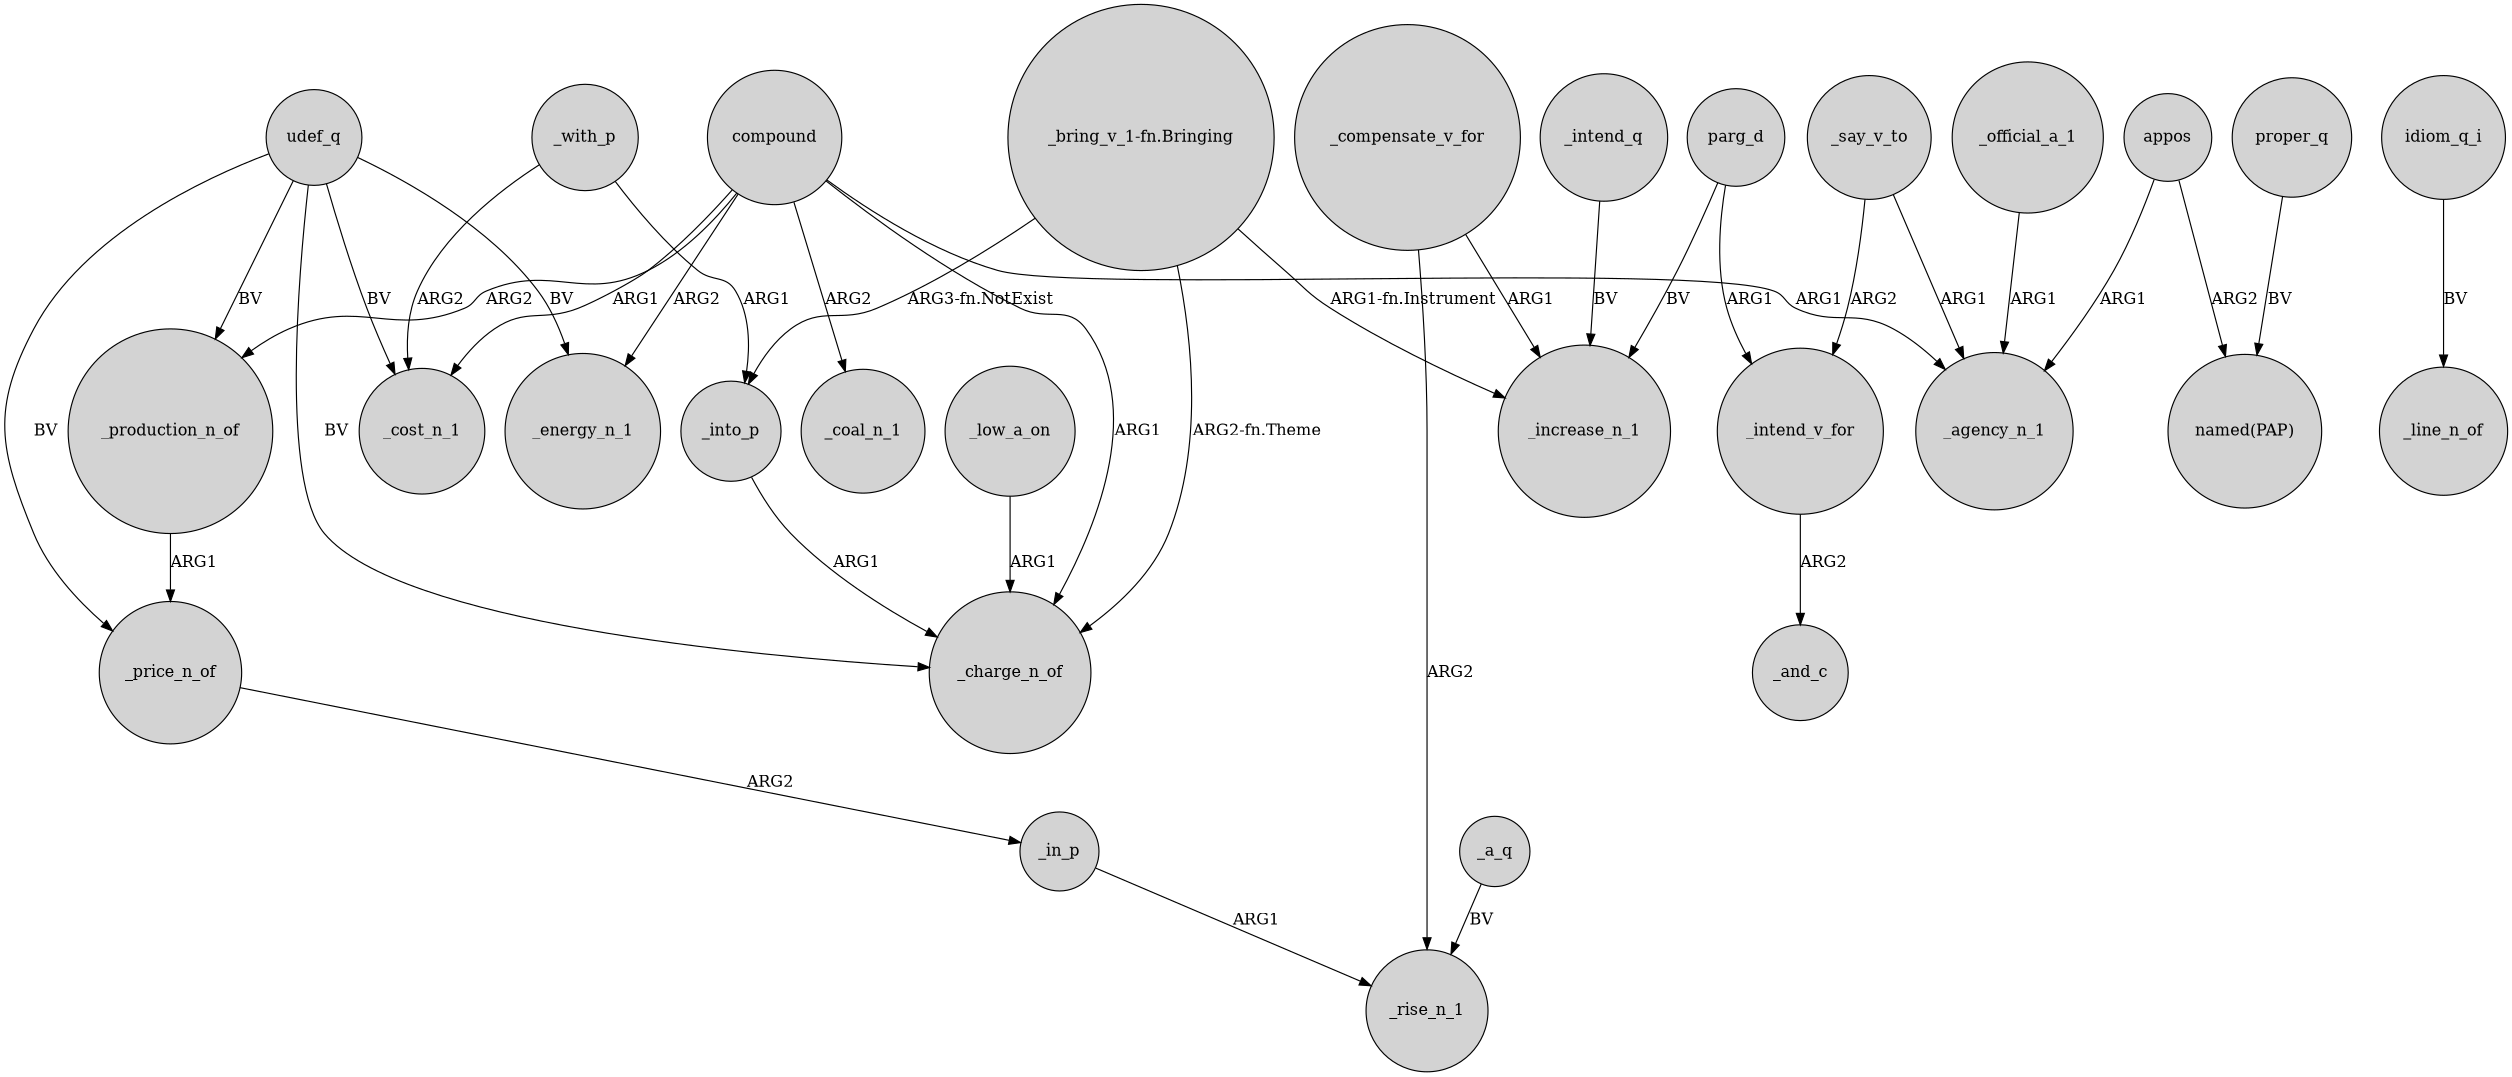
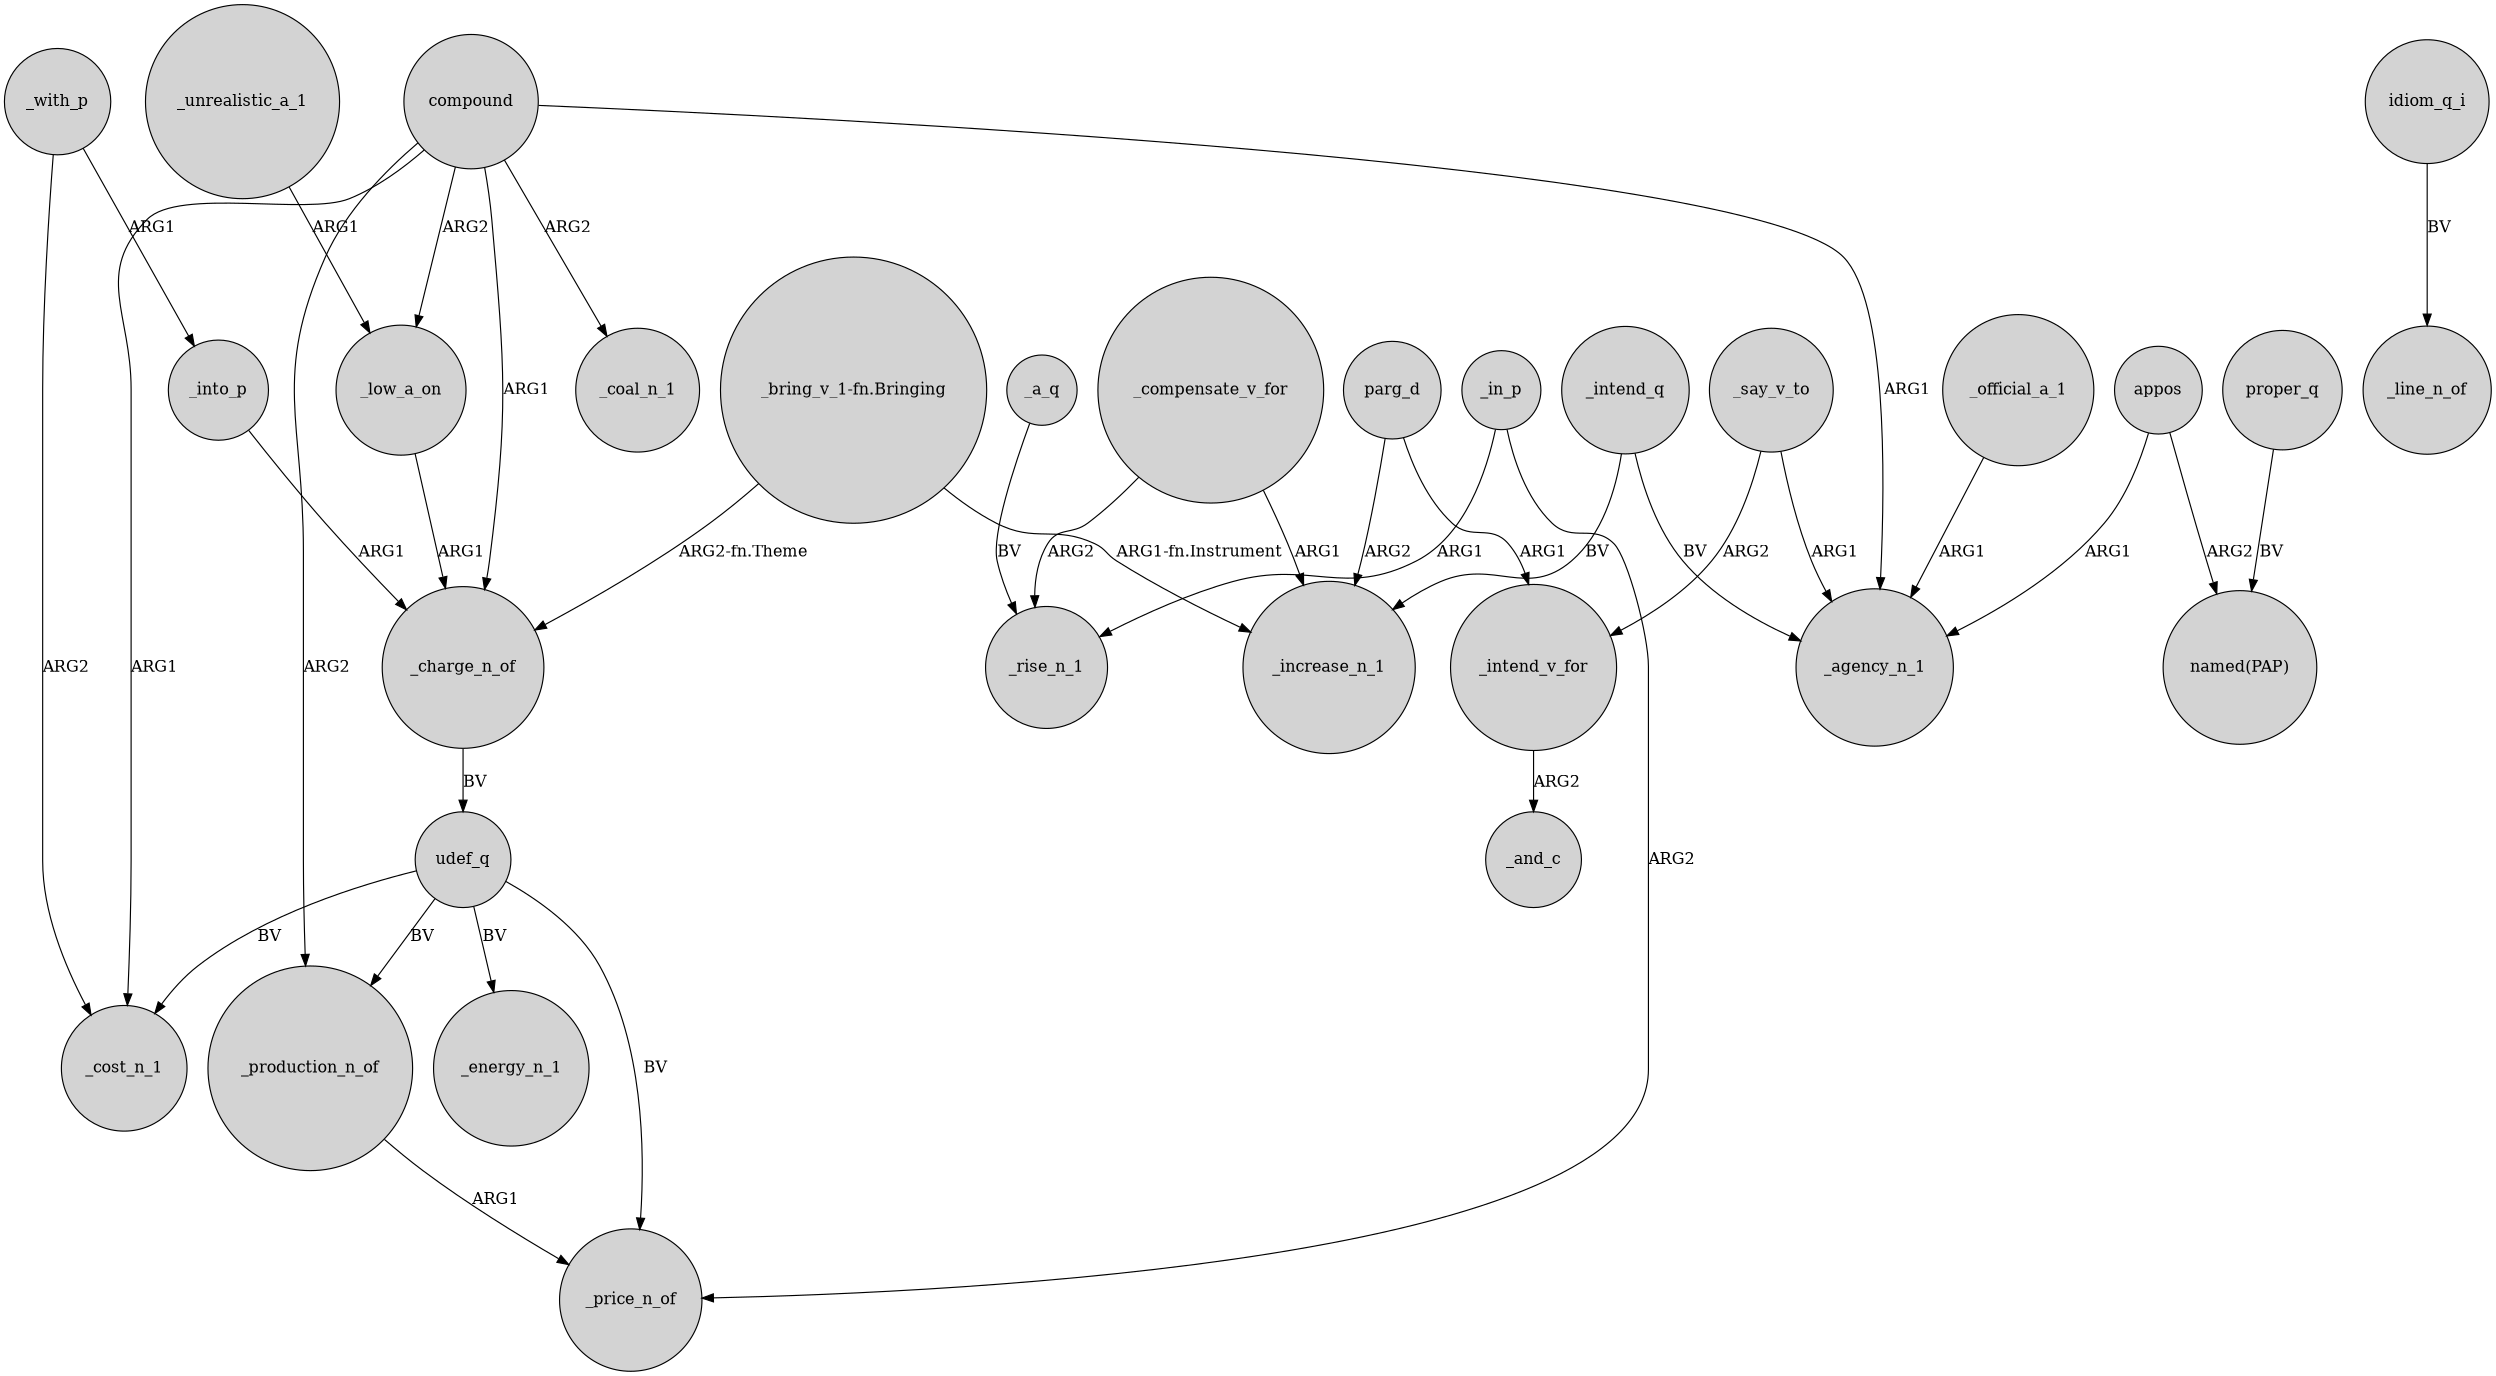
node "_unrealistic_a_1": added
edge "compound" -> "_energy_n_1": now "compound" -> "_low_a_on"
edge "parg_d" -> "_increase_n_1": label "BV" -> "ARG2"
edge "_bring_v_1-fn.Bringing" -> "_into_p": removed, label "ARG3-fn.NotExist"
edge "_intend_q" -> "_agency_n_1": added, label "BV"
edge "udef_q" -> "_charge_n_of": reversed
edge "_price_n_of" -> "_in_p": reversed
